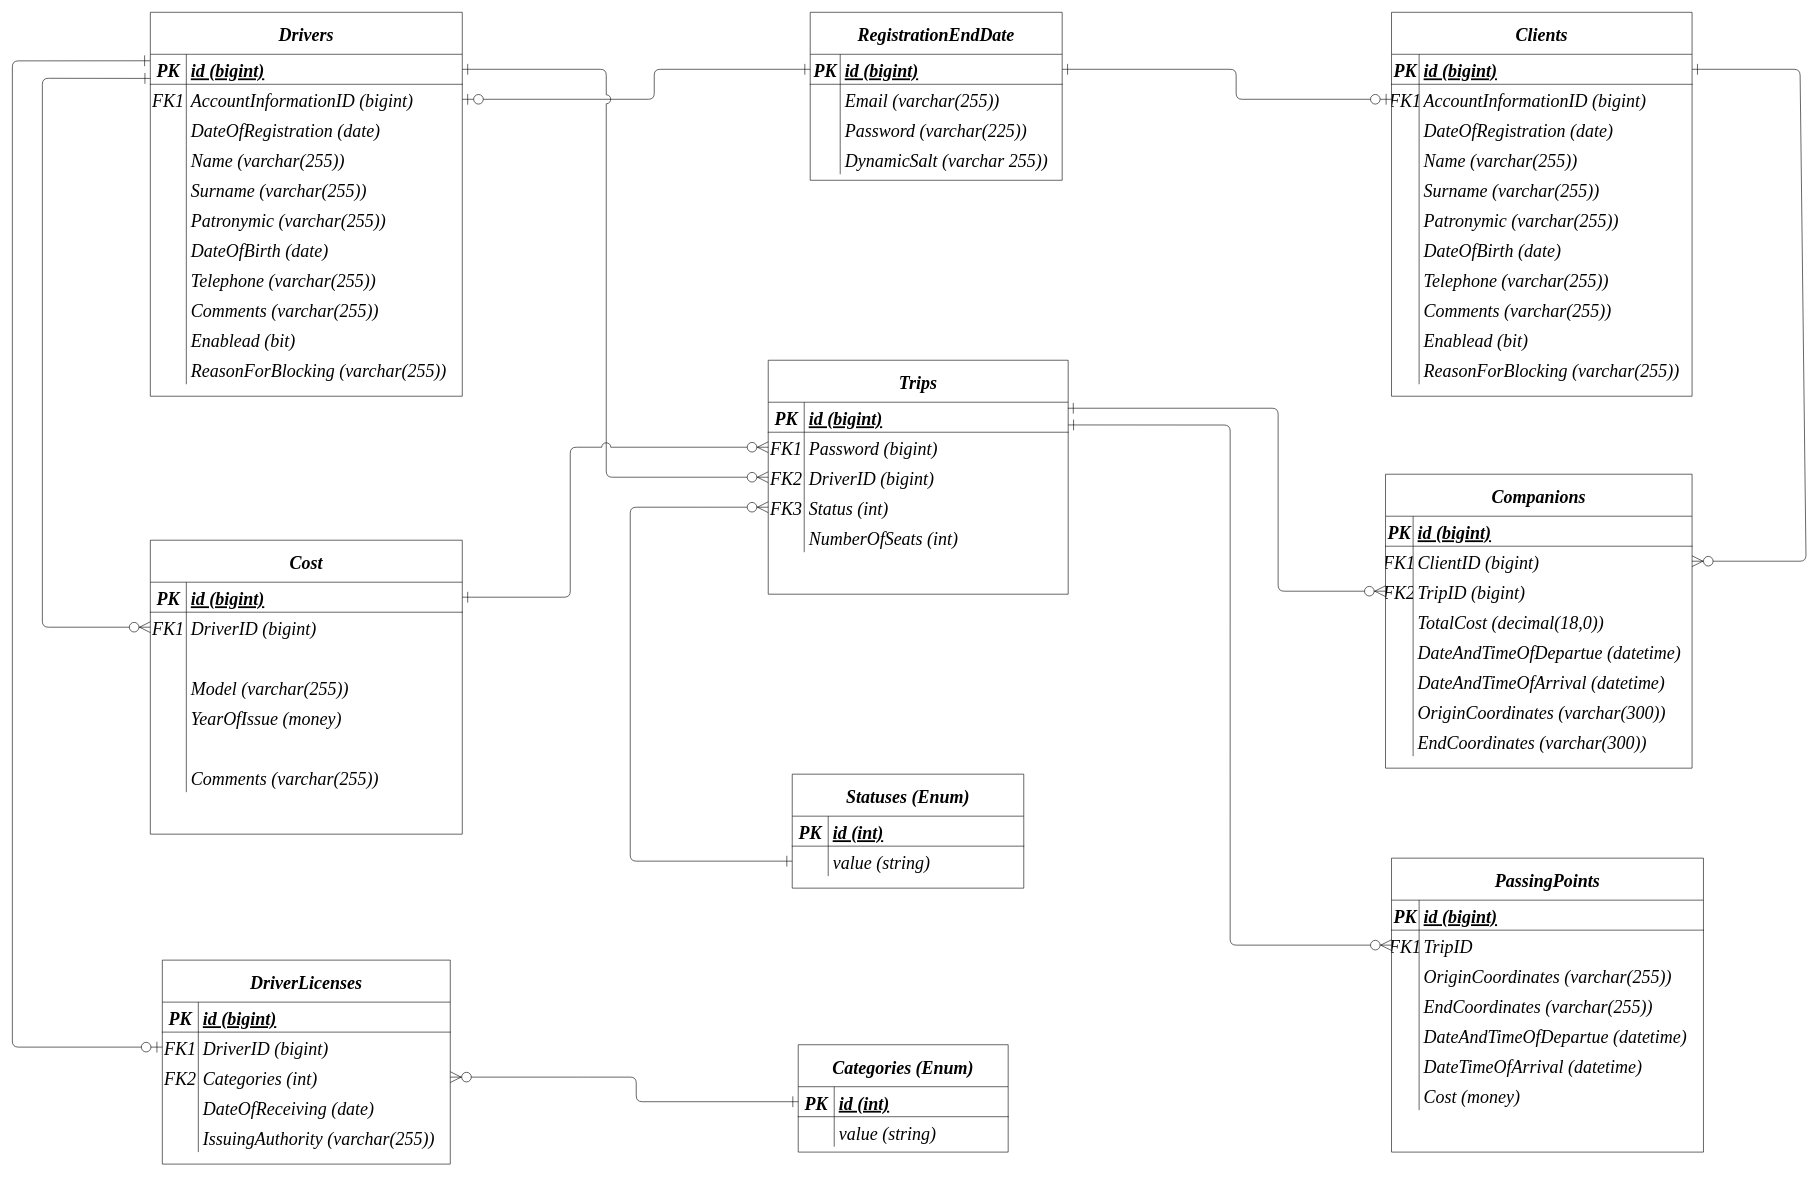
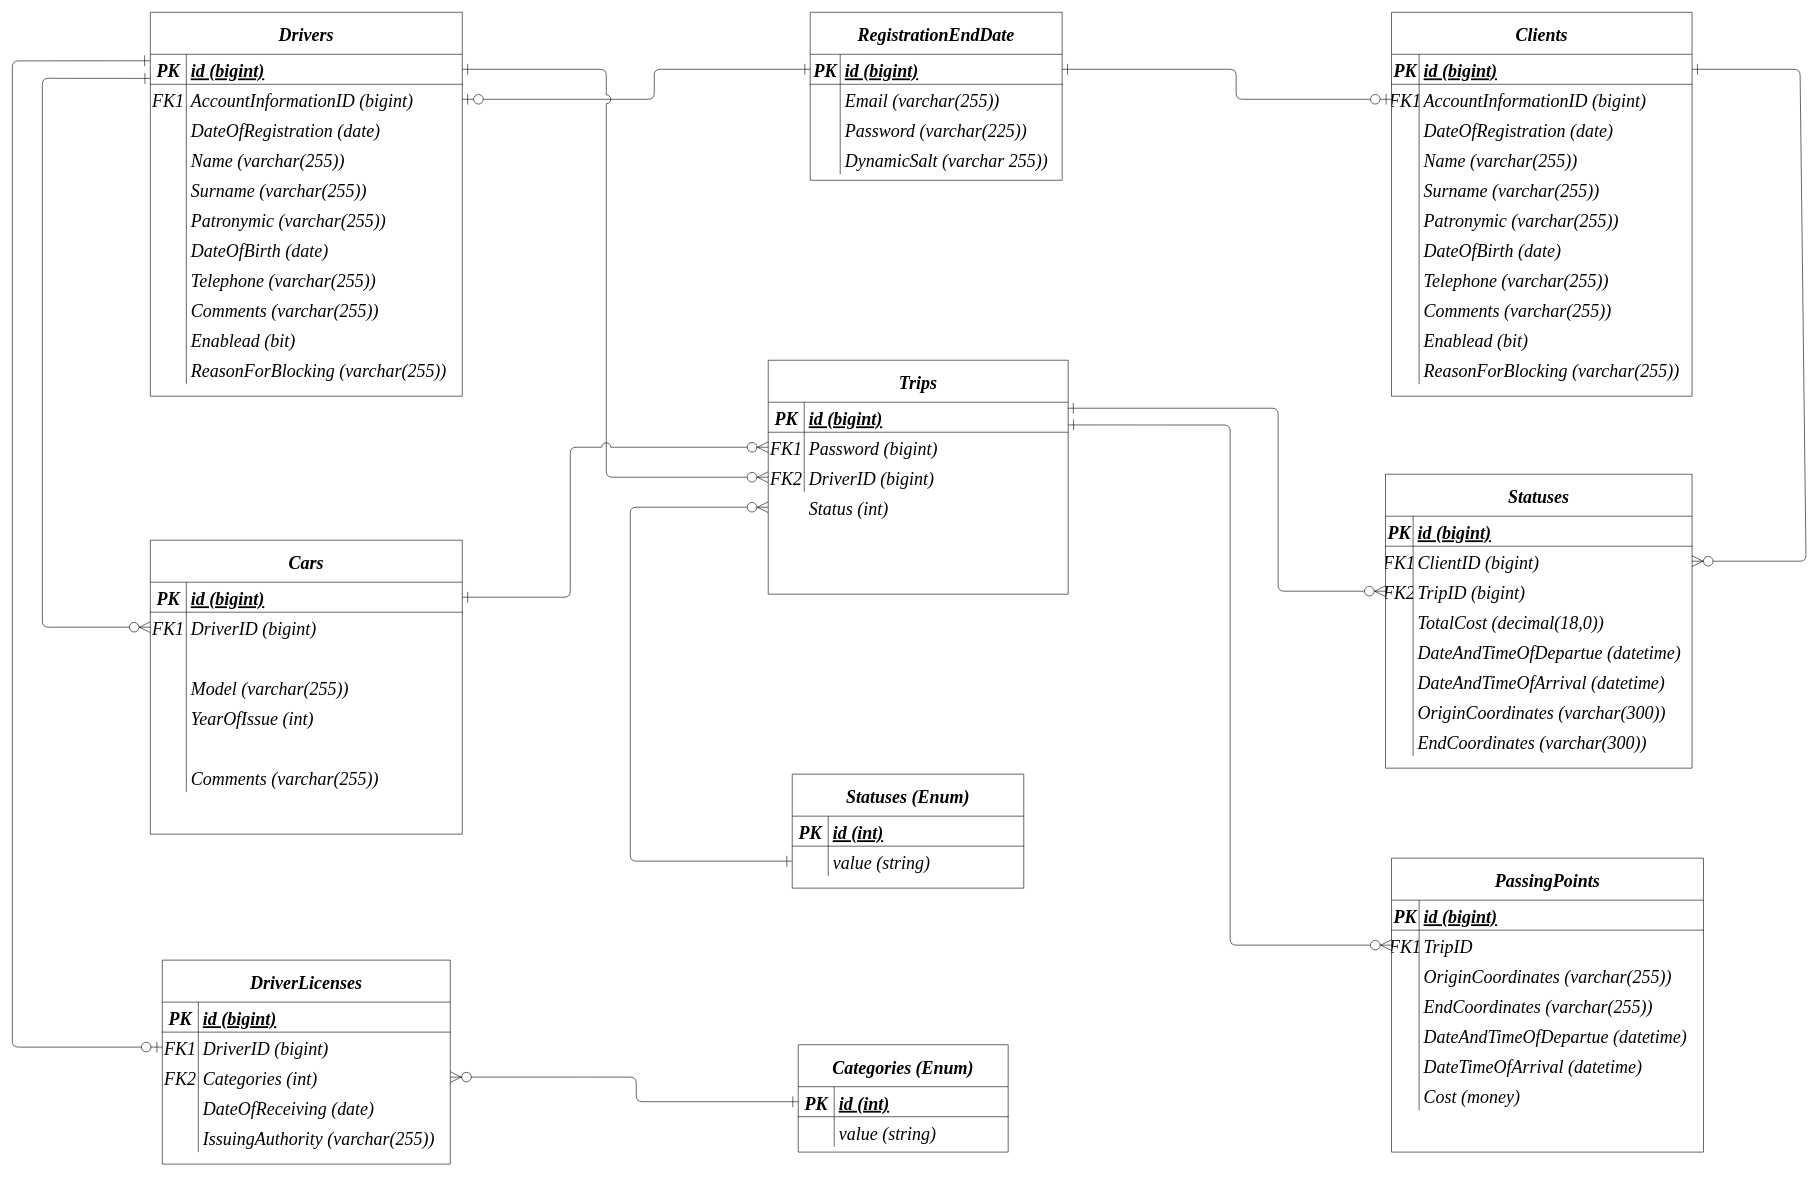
node "Companions": label "Companions" -> "Statuses"
node "FK3": removed
node "NumberOfSeats (int)": removed
node "Cost": label "Cost" -> "Cars"
node "YearOfIssue (money)": label "YearOfIssue (money)" -> "YearOfIssue (int)"
